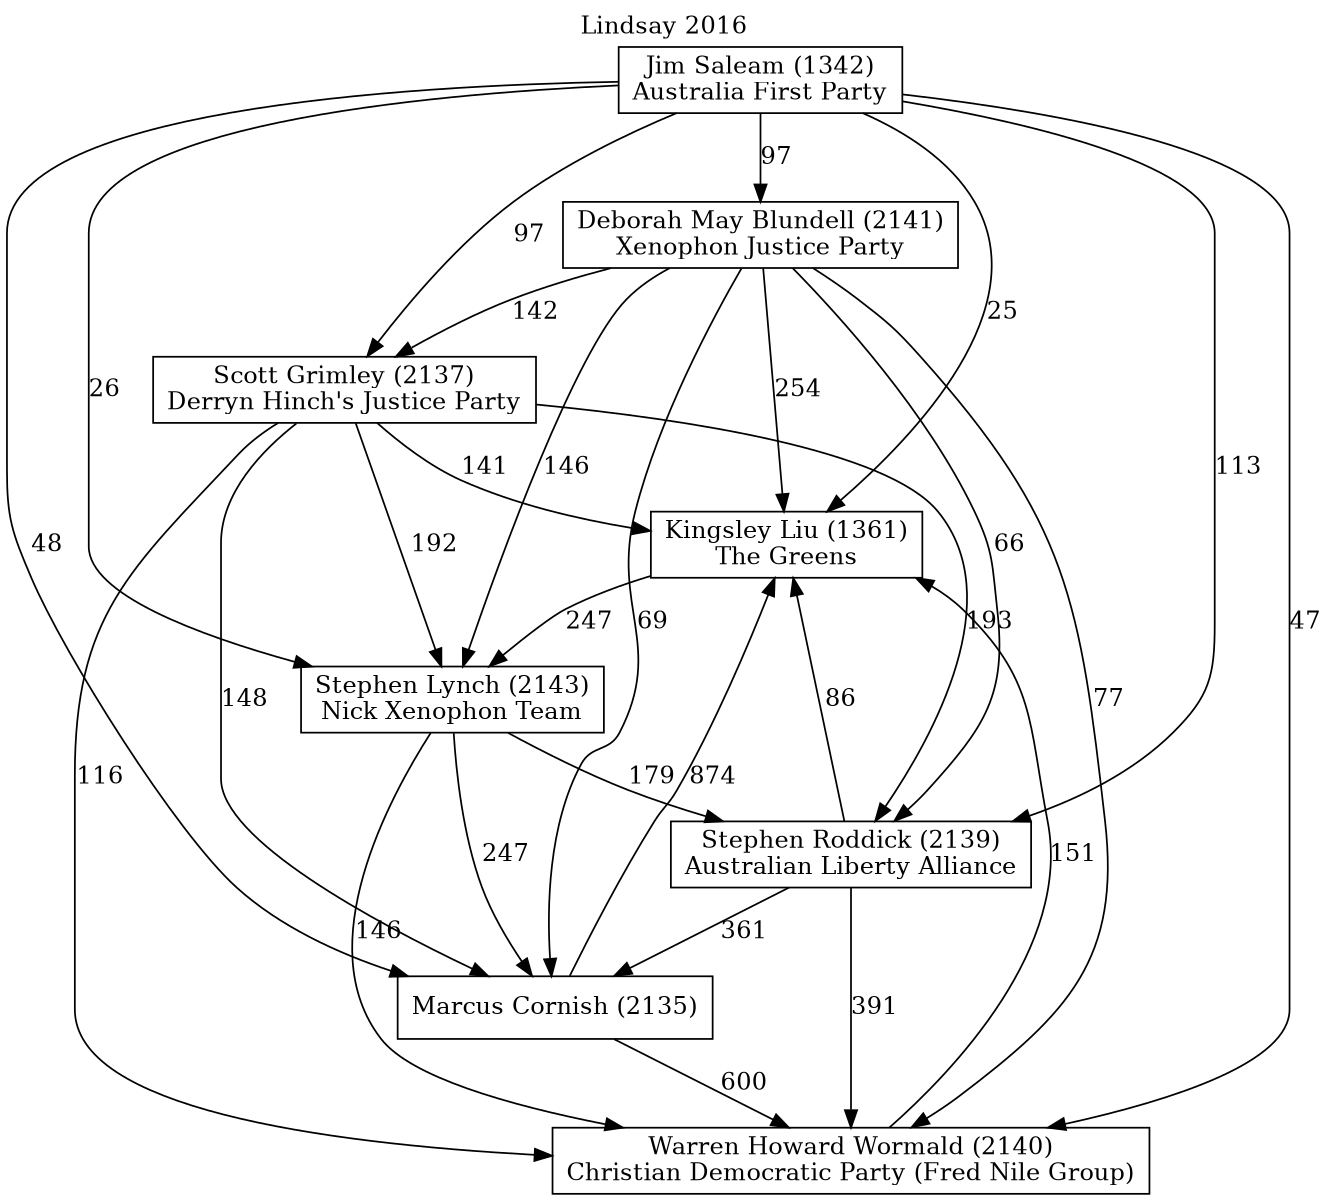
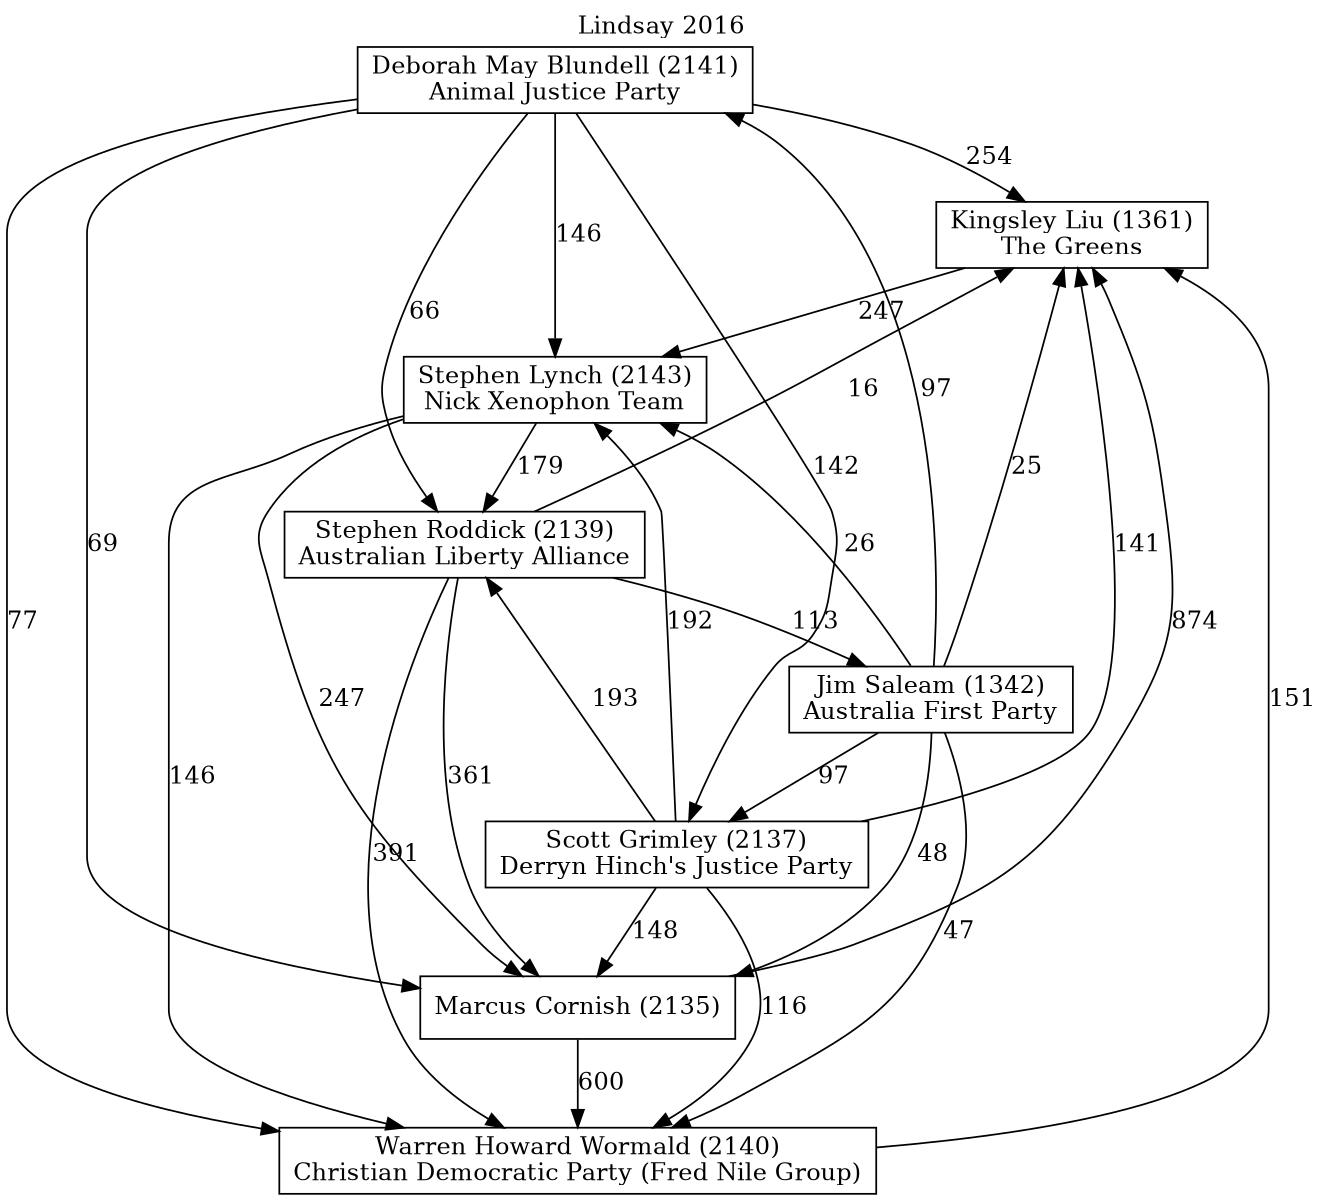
node "Deborah May Blundell (2141) Xenophon Justice Party": label "Deborah May Blundell (2141) Xenophon Justice Party" -> "Deborah May Blundell (2141) Animal Justice Party"
edge "Jim Saleam (1342) Australia First Party" -> "Stephen Roddick (2139) Australian Liberty Alliance": reversed
edge "Stephen Roddick (2139) Australian Liberty Alliance" -> "Kingsley Liu (1361) The Greens": label "86" -> "16"
